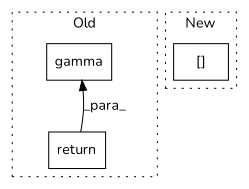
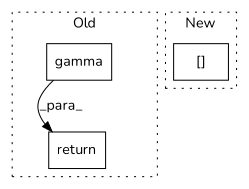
edge "return" -> "gamma": reversed
